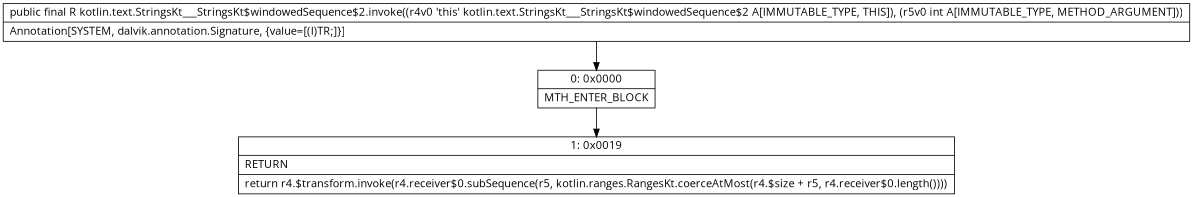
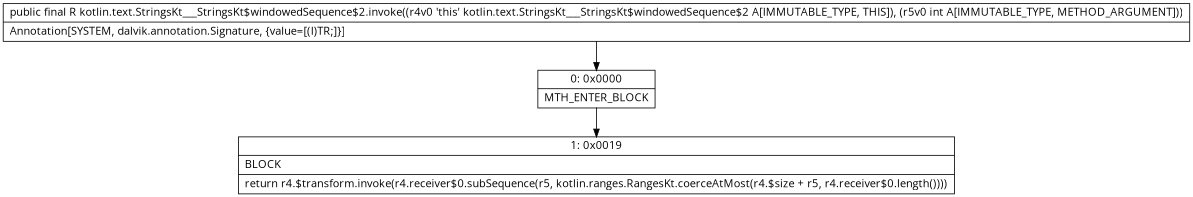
node "1: 0x0019": text "RETURN" -> "BLOCK"
